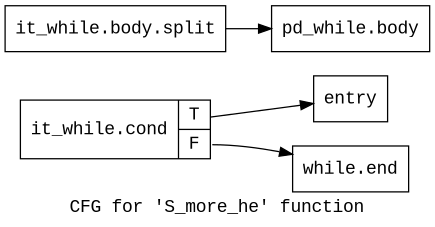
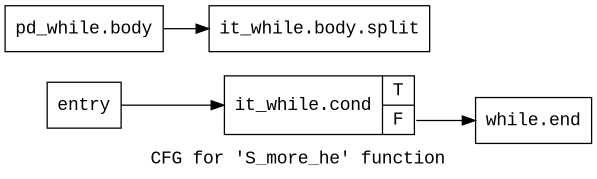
edge "it_while.body.split" -> "pd_while.body": reversed
edge "it_while.cond" -> "entry": reversed
